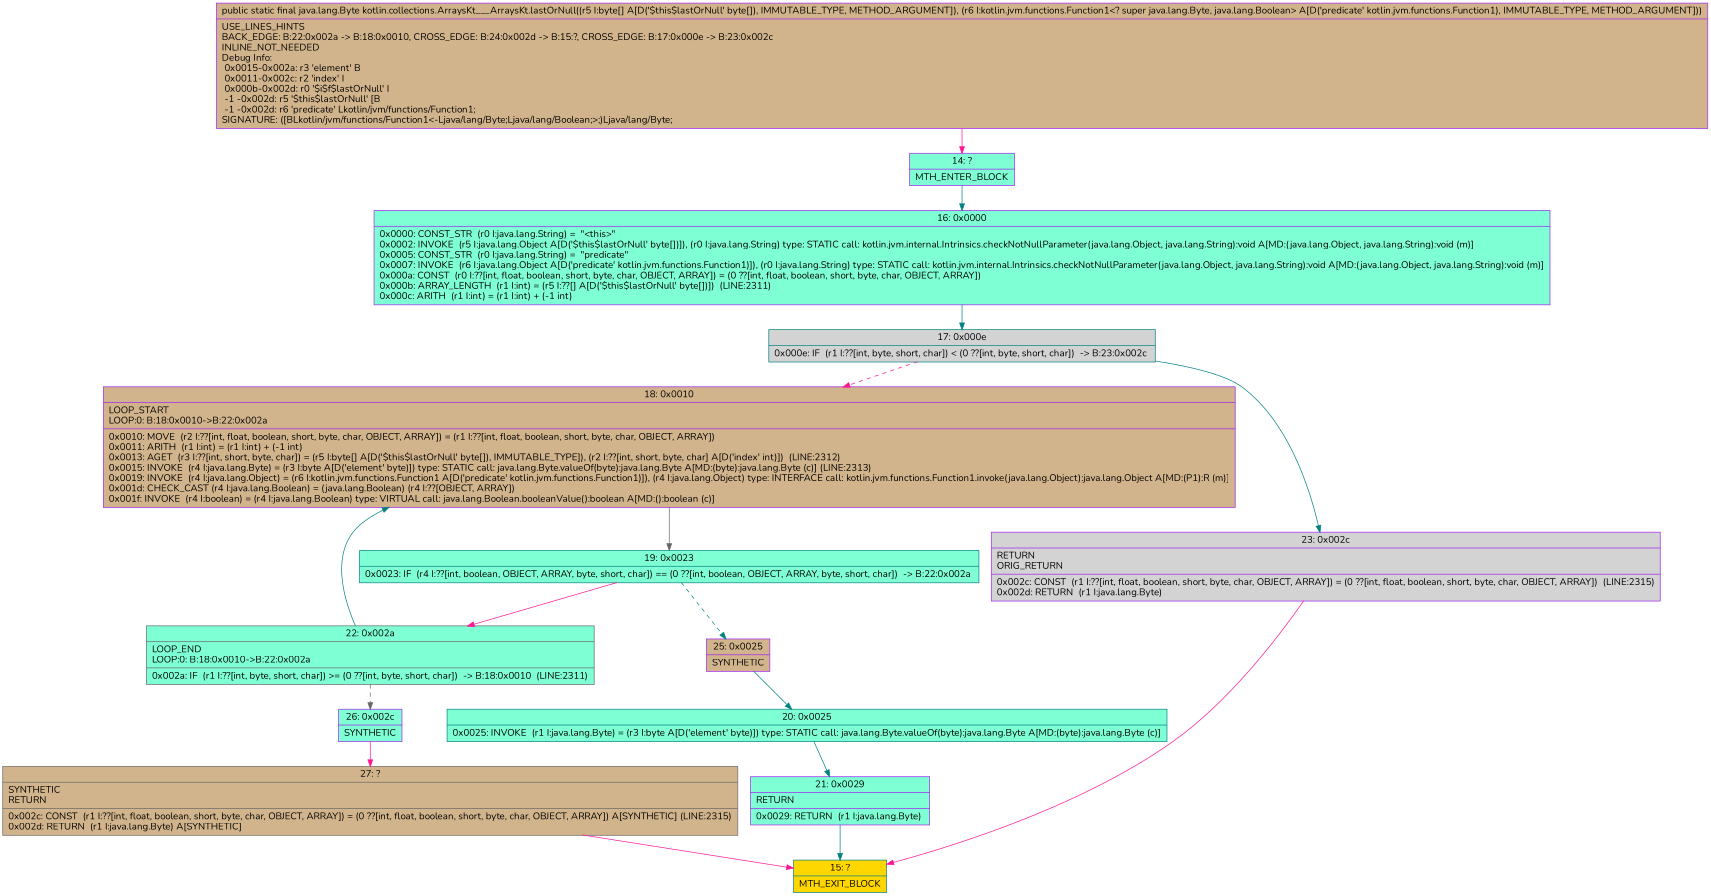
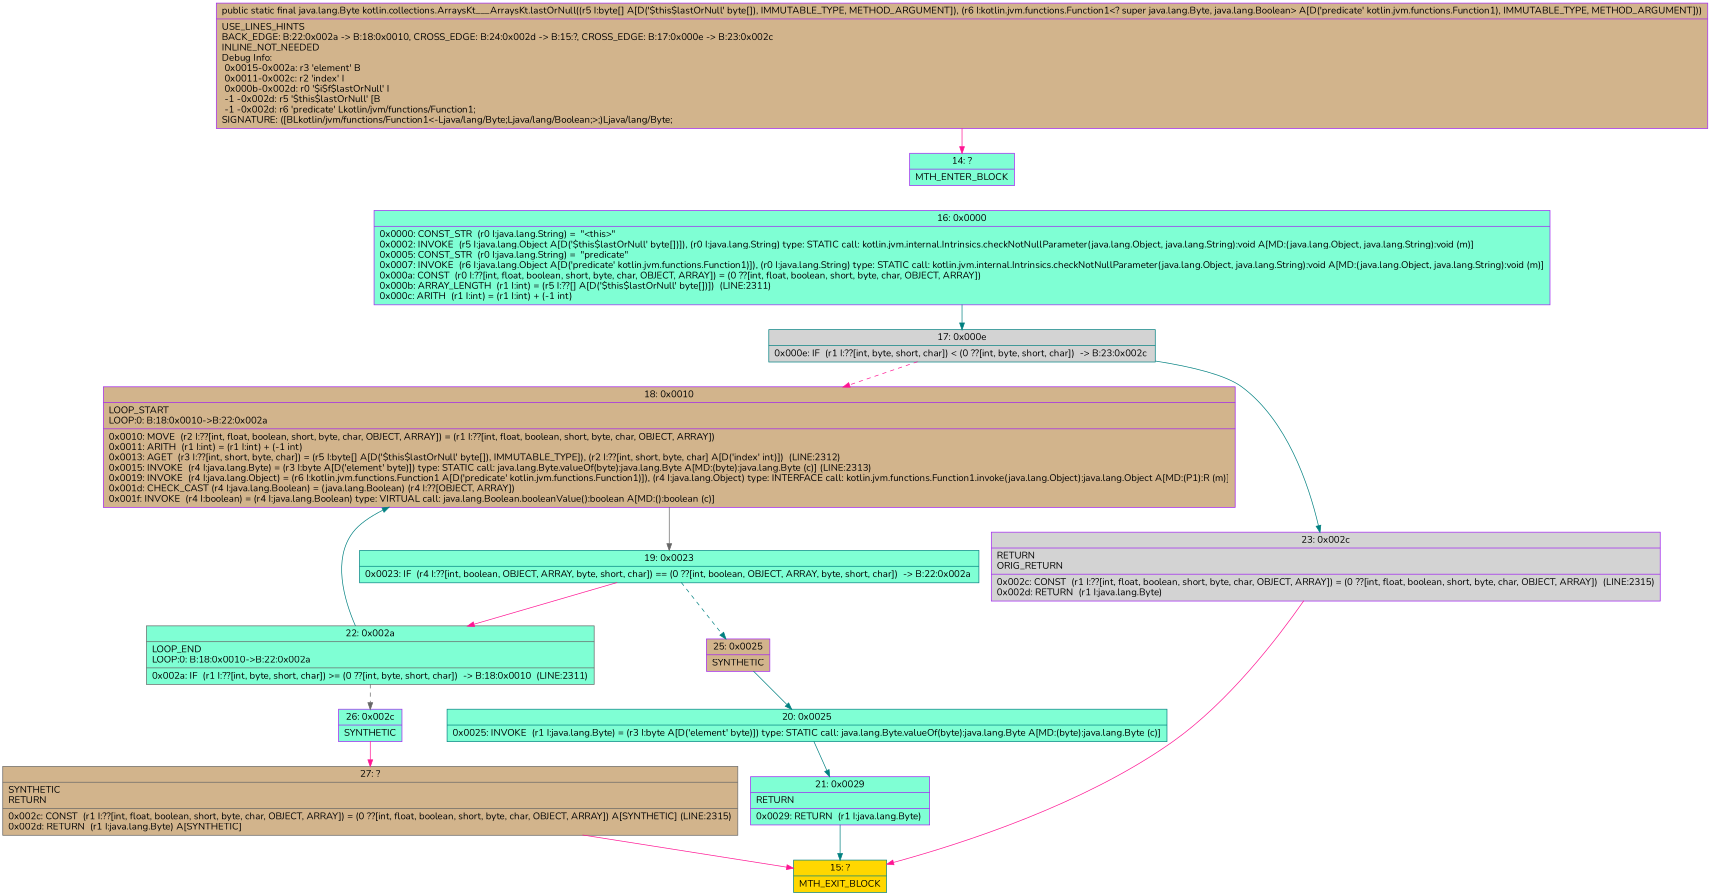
edge "14: ?" -> "16: 0x0000": removed
